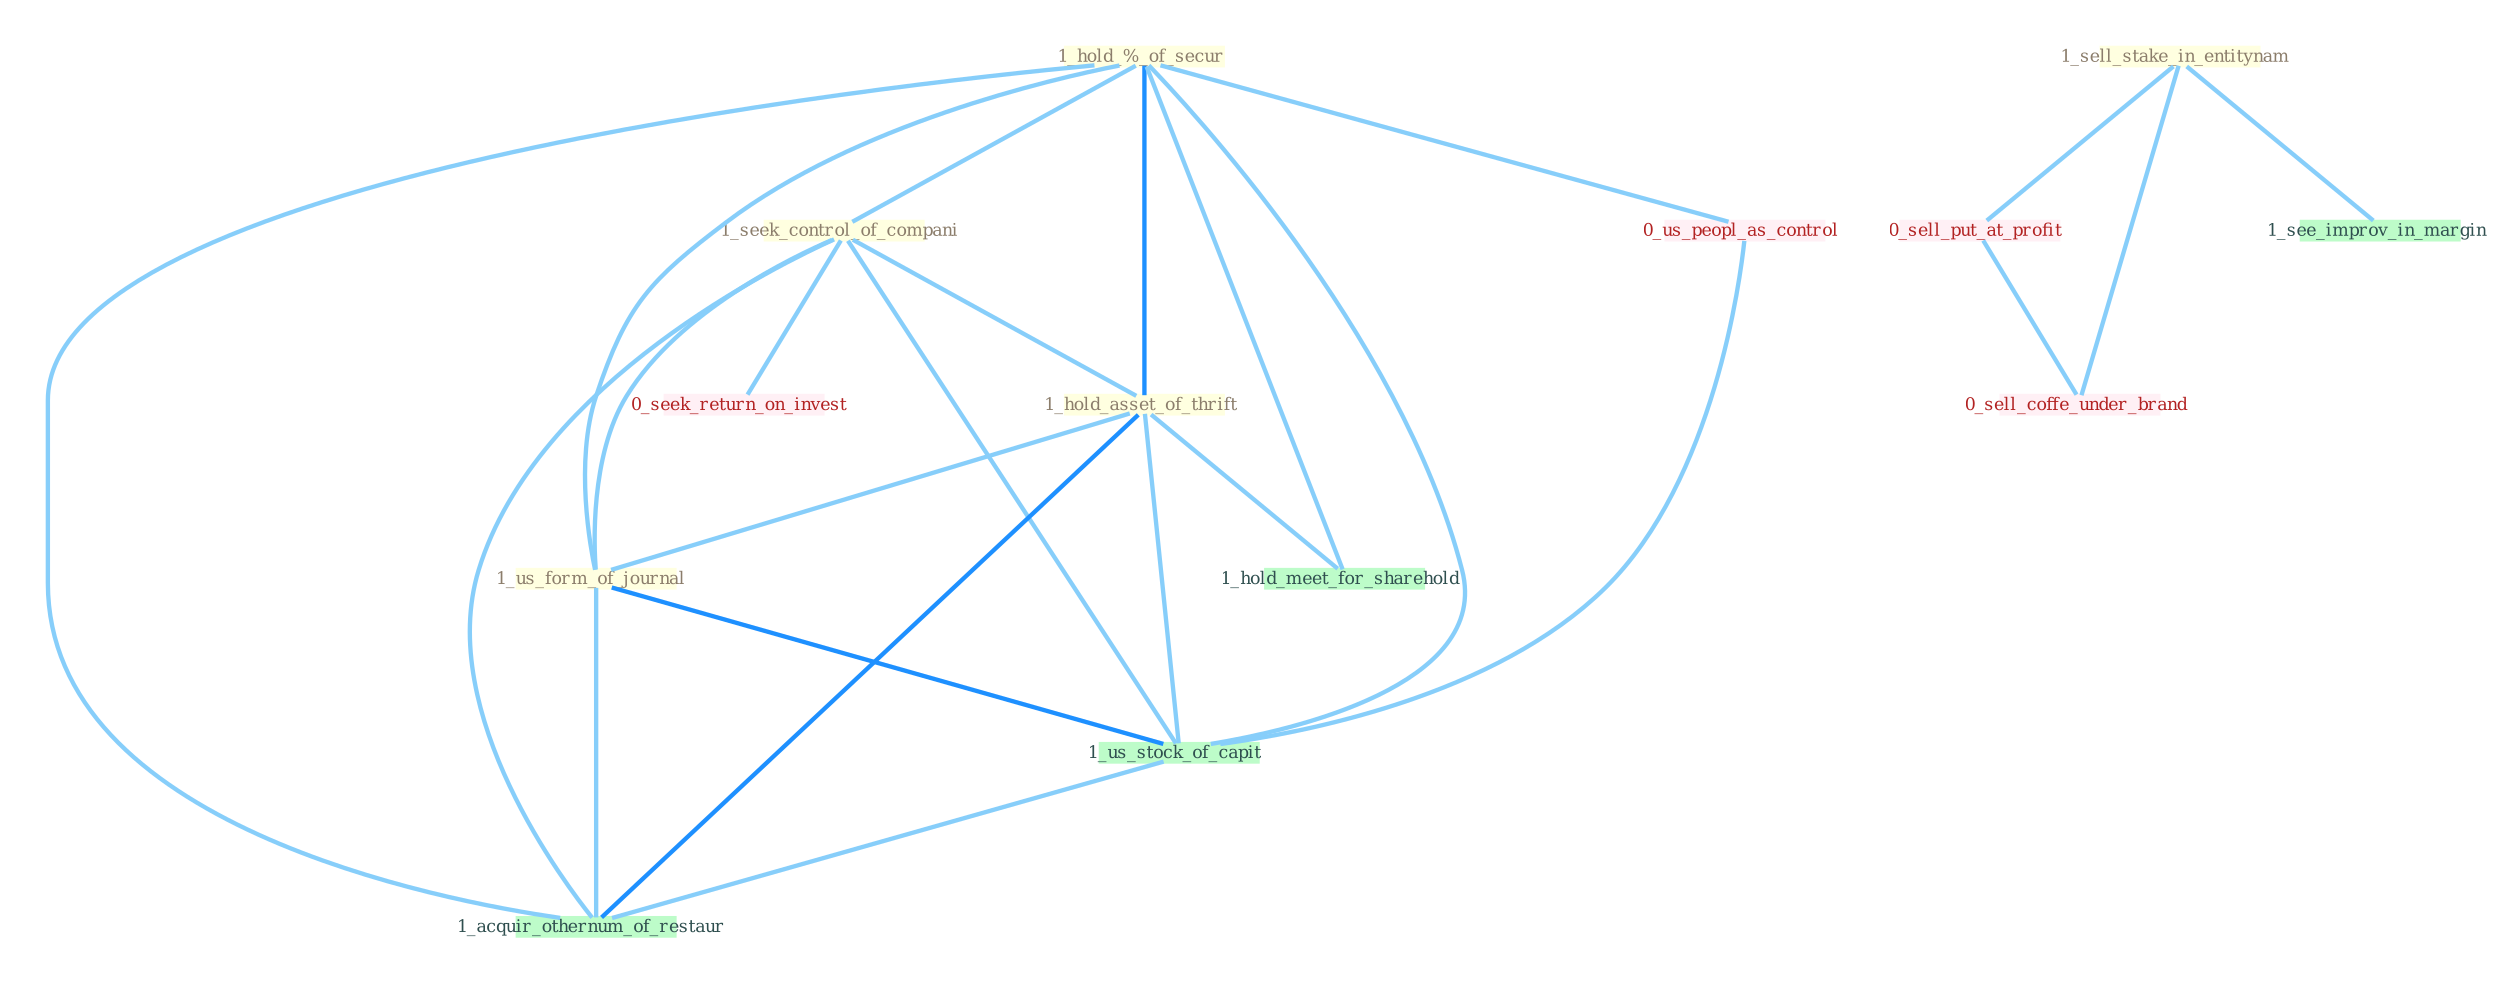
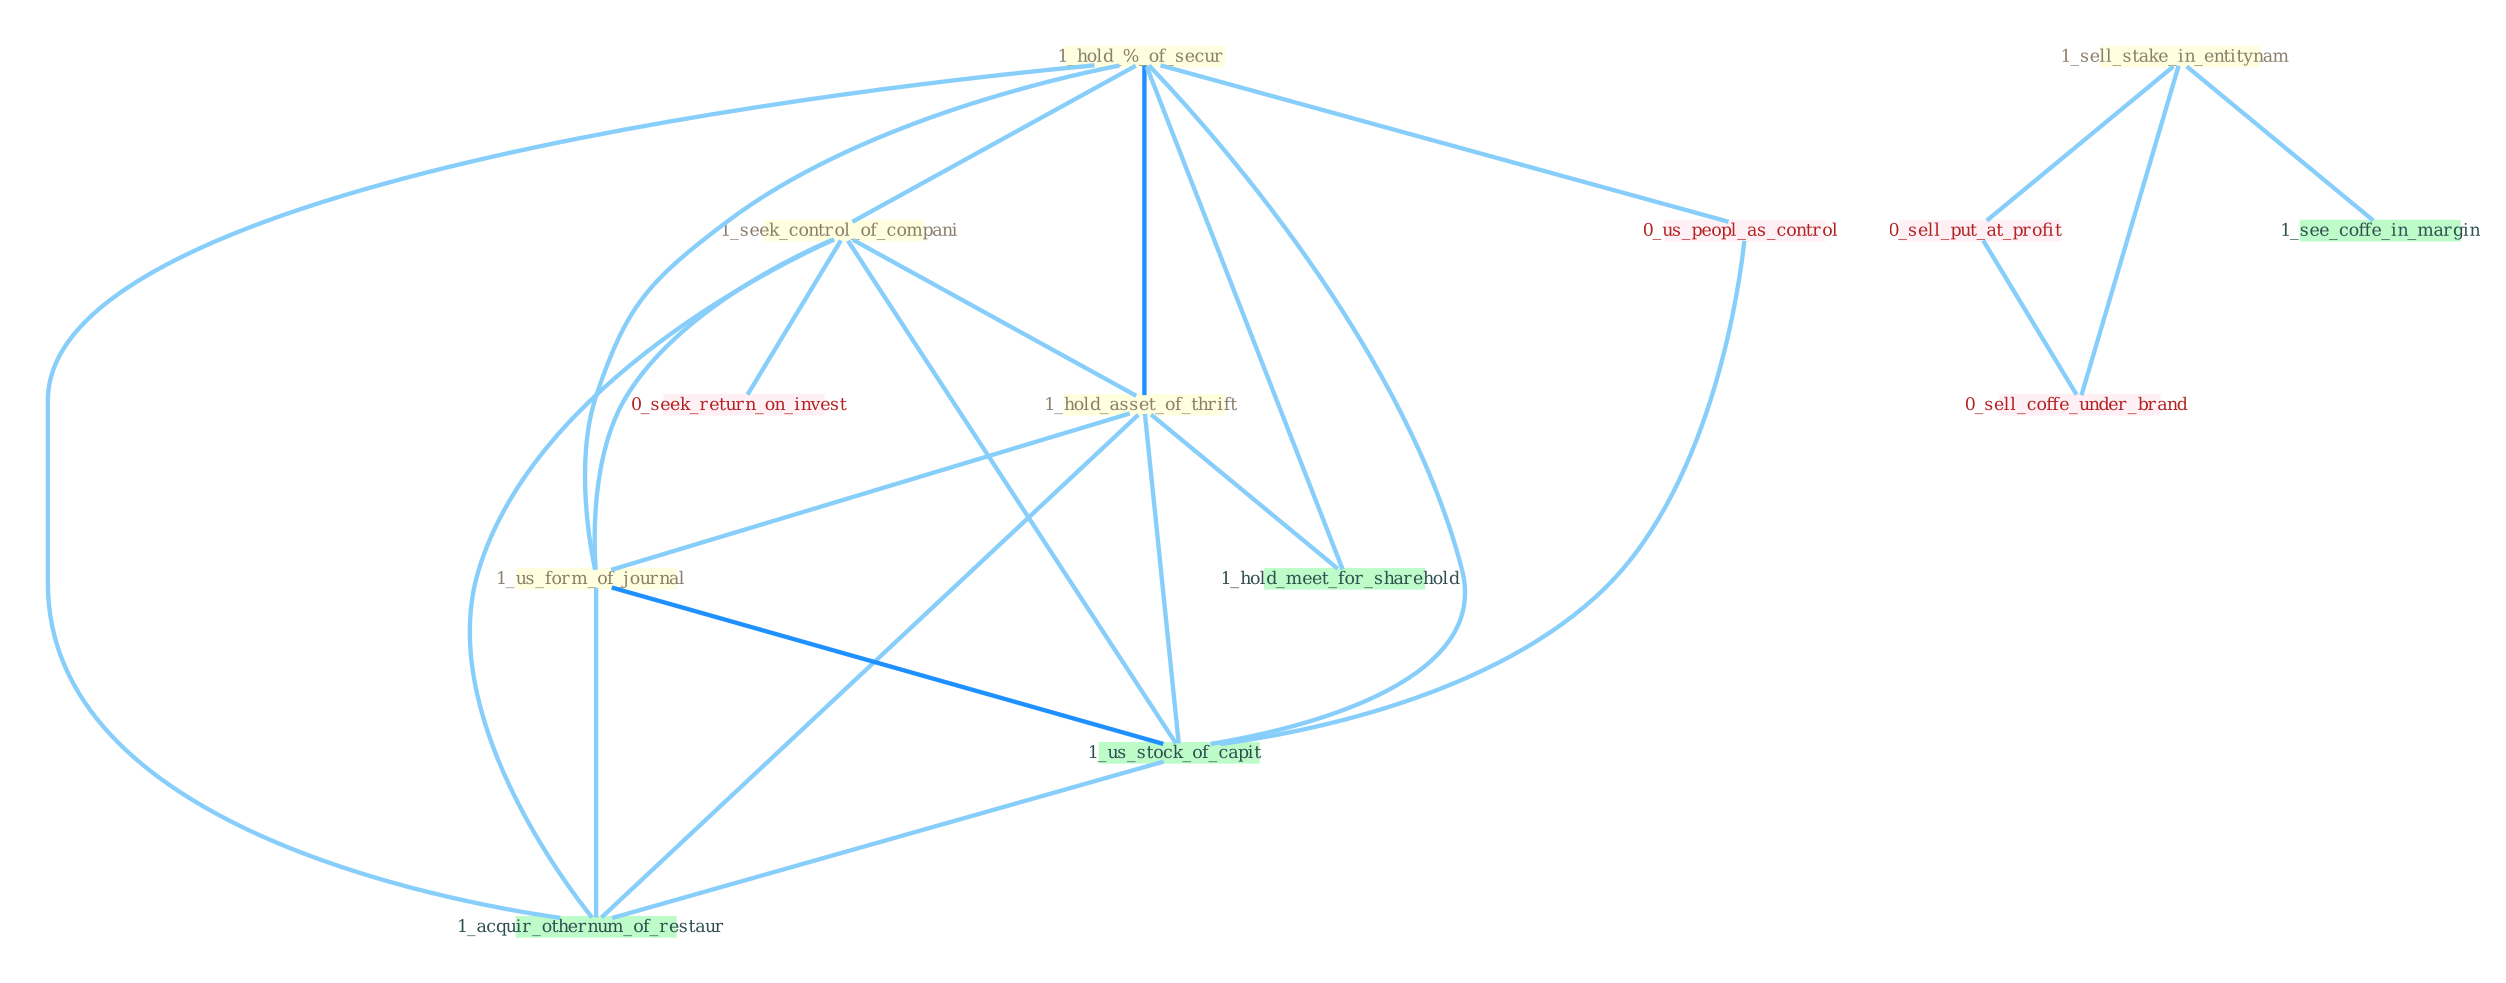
node "1_see_improv_in_margin": label "1_see_improv_in_margin" -> "1_see_coffe_in_margin"
edge "1_hold_asset_of_thrift" -- "1_acquir_othernum_of_restaur": color #1e90ff -> #87cefa
